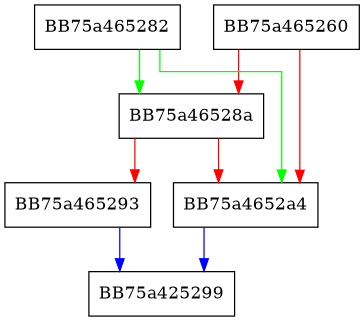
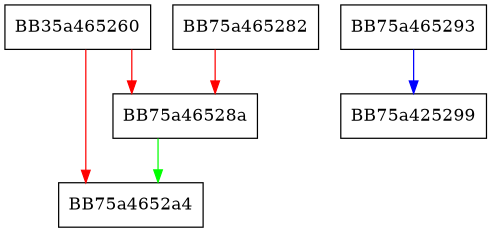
node "BB75a465260": label "BB75a465260" -> "BB35a465260"
edge "BB75a465282" -> "BB75a46528a": color green -> red
edge "BB75a465282" -> "BB75a4652a4": removed
edge "BB75a46528a" -> "BB75a465293": removed
edge "BB75a46528a" -> "BB75a4652a4": color red -> green
edge "BB75a4652a4" -> "BB75a425299": removed
